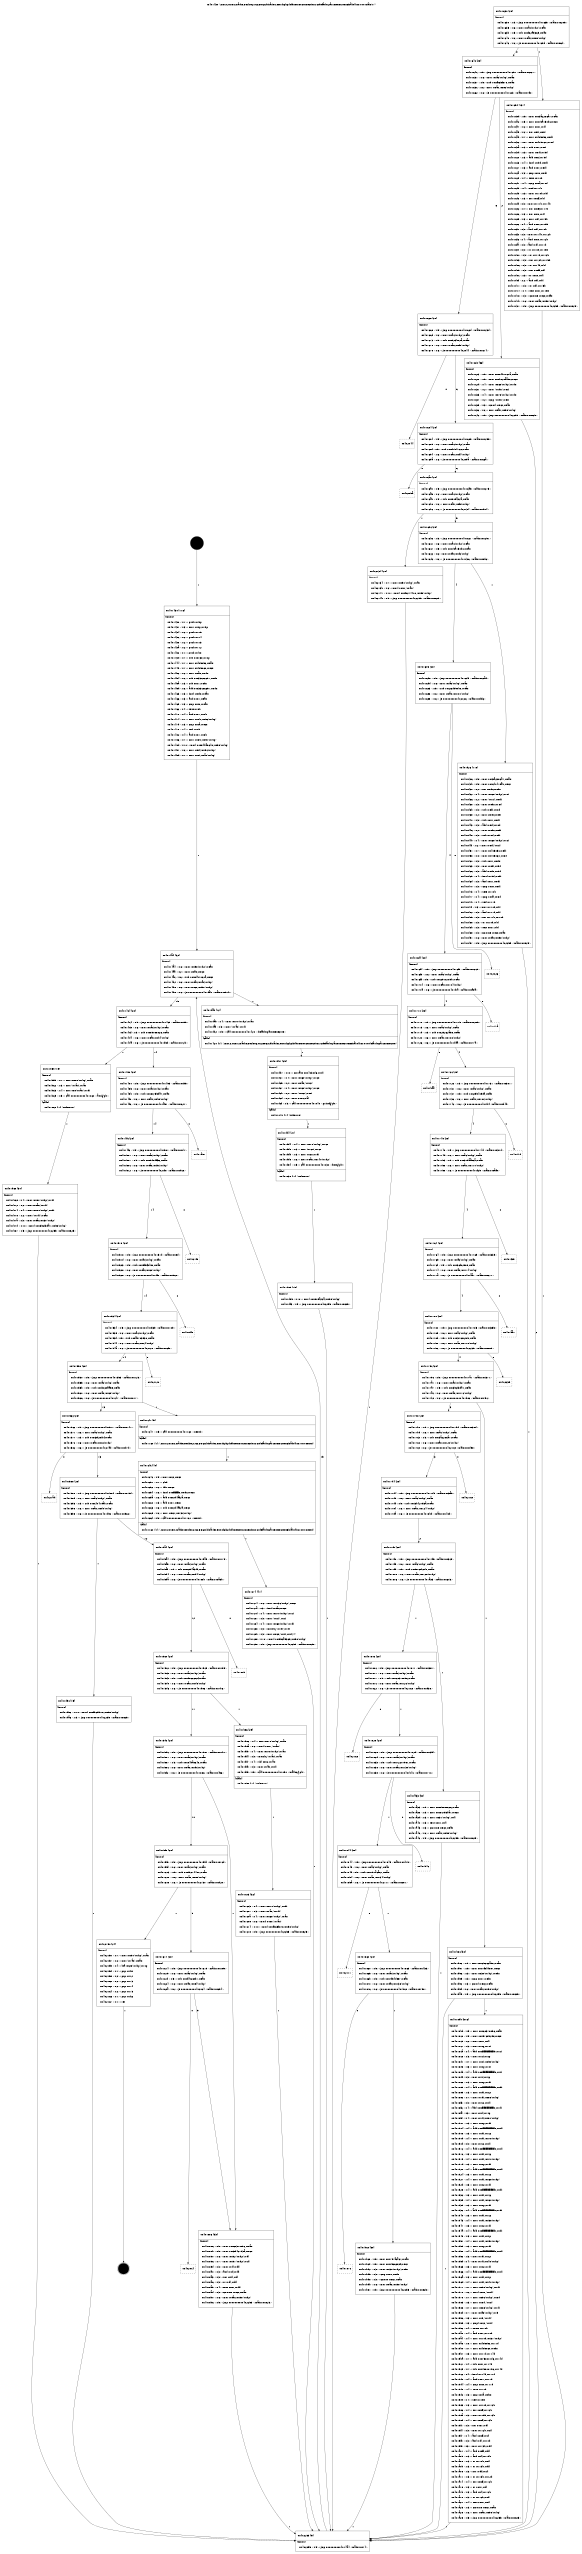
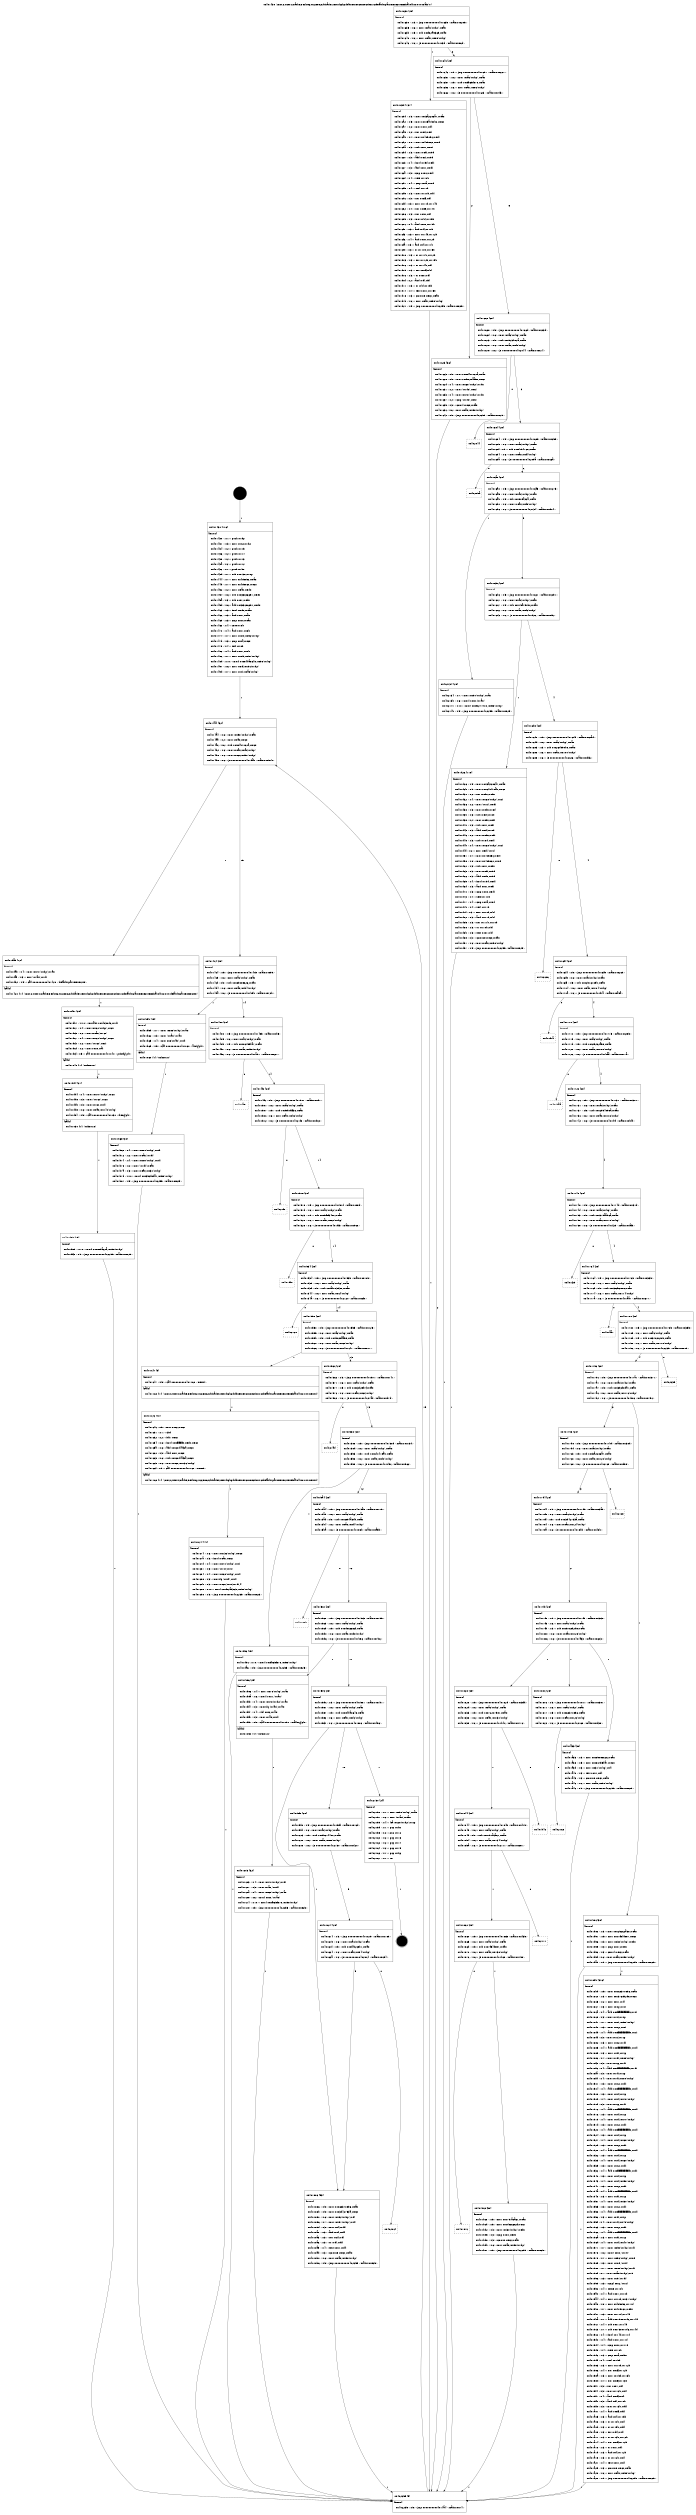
node "0x401f7f": removed
edge "0x40180c [28]" -> "0x401828 [28]": now "0x4017f0 [28]" -> "0x401828 [28]"
edge "0x4015f8 [28]" -> "0x402150 [24]": now "0x4015dc [28]" -> "0x402150 [24]"
